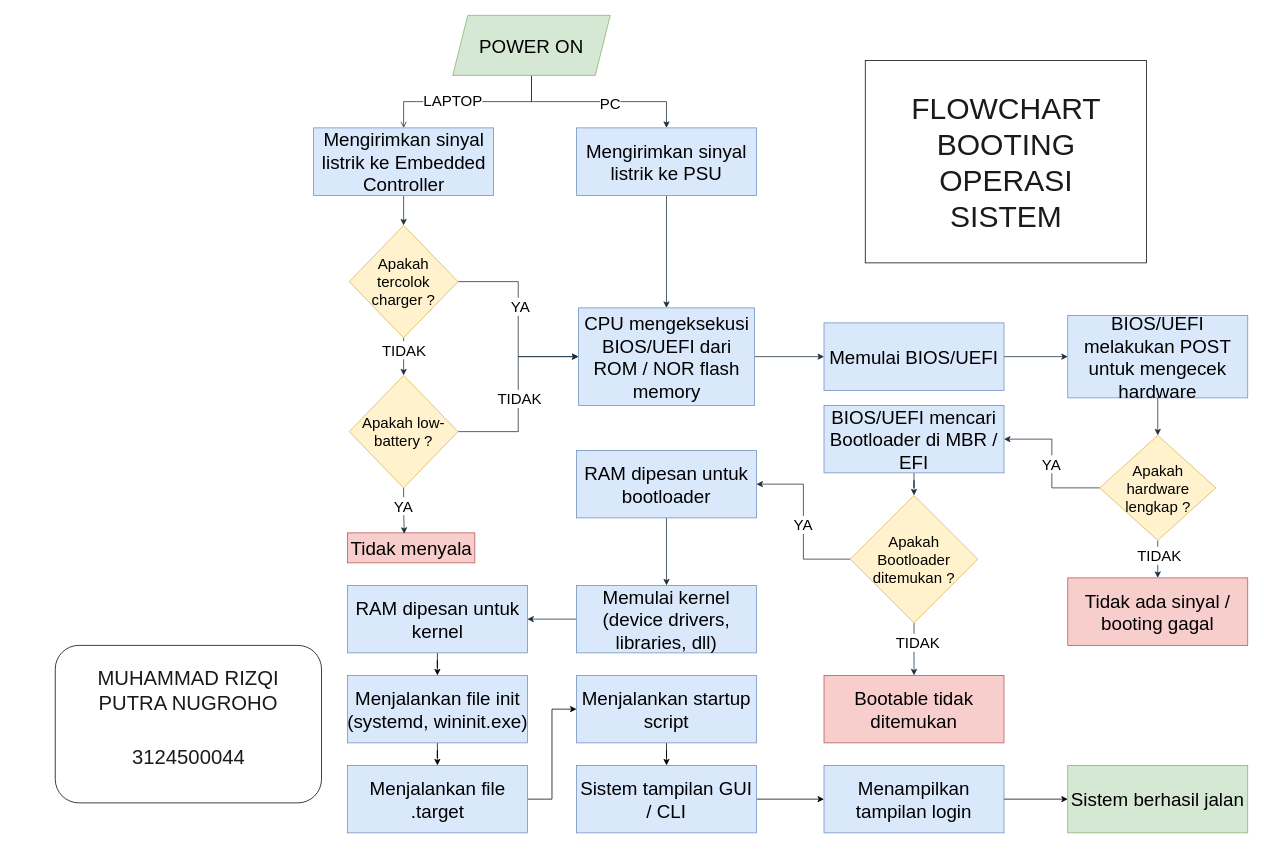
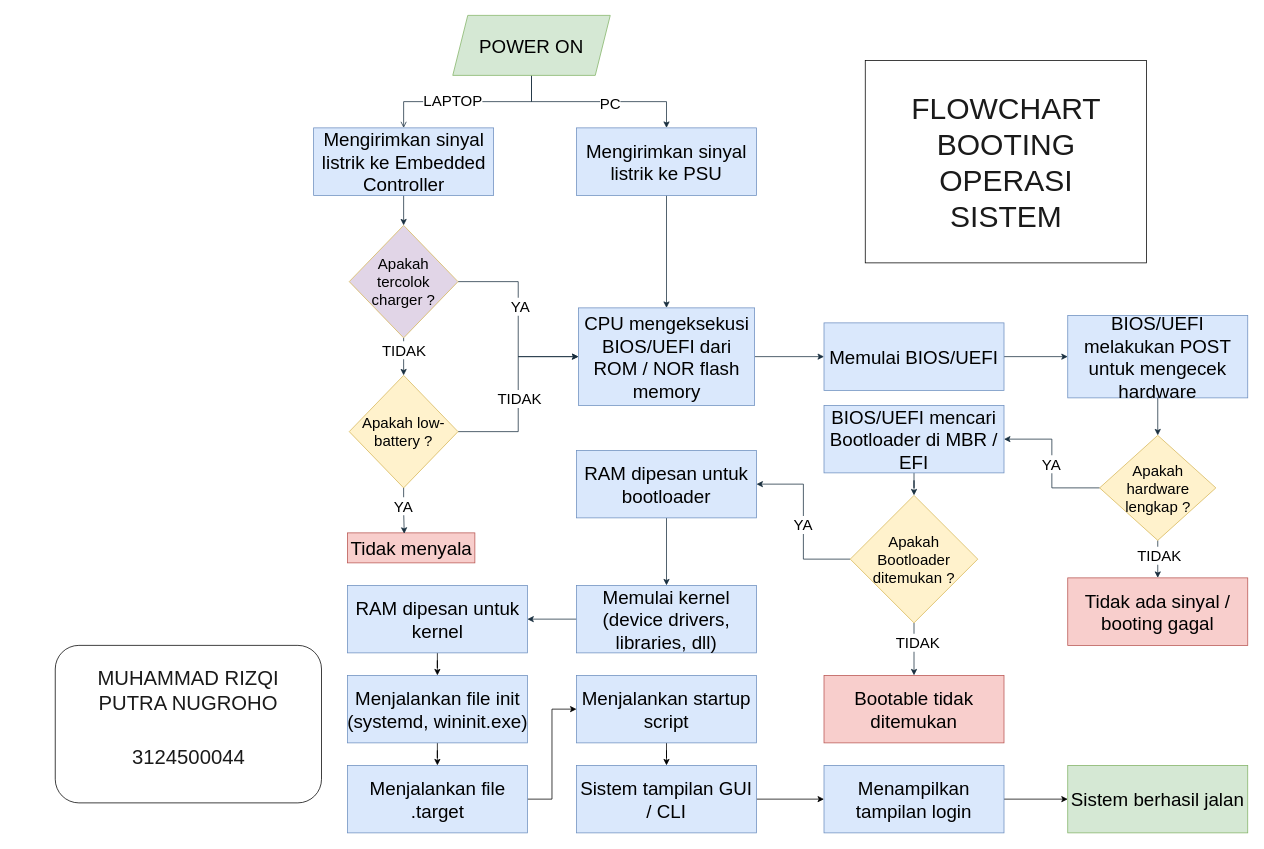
node "Apakah tercolok charger ?": fillcolor #fff2cc -> #e1d5e7
